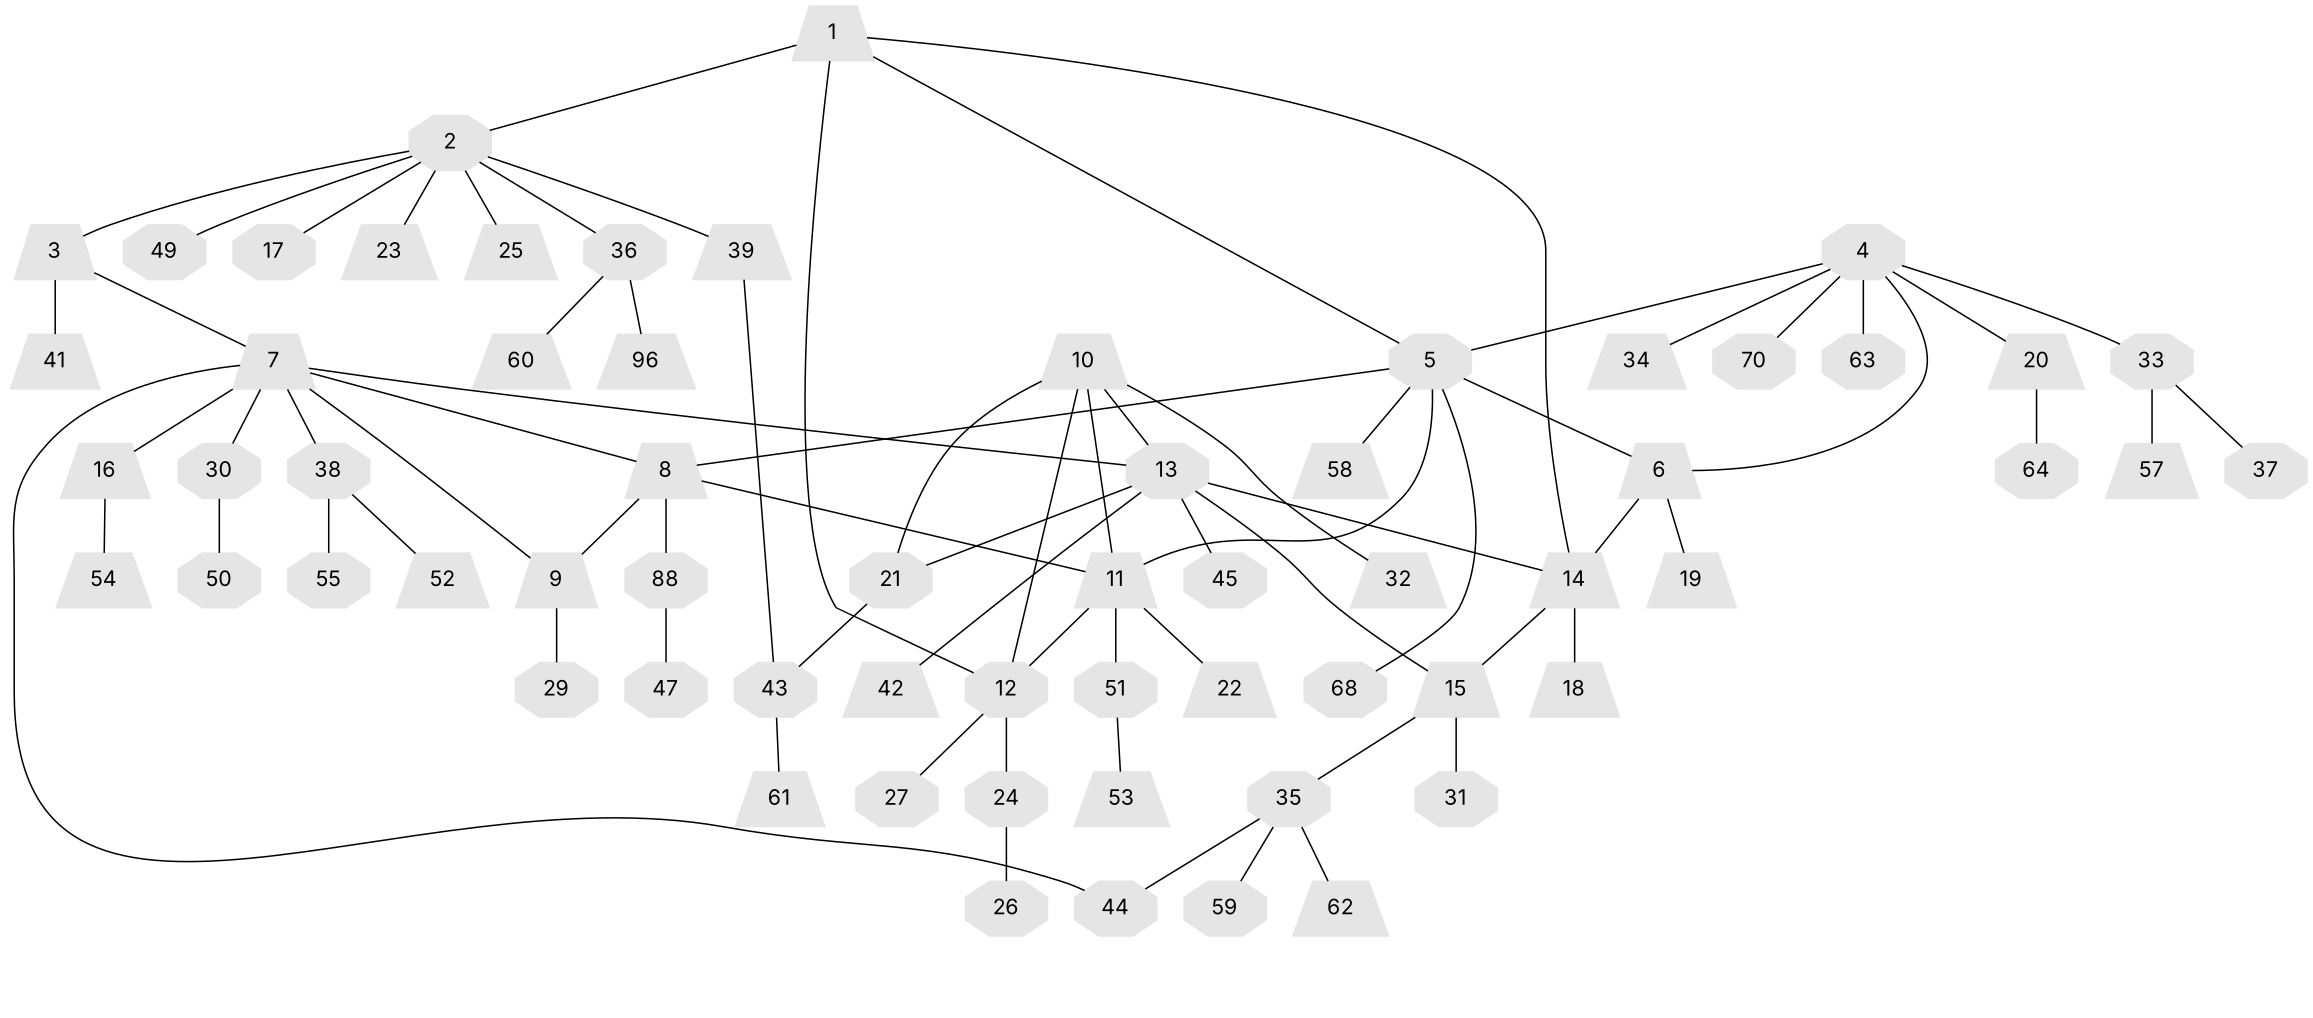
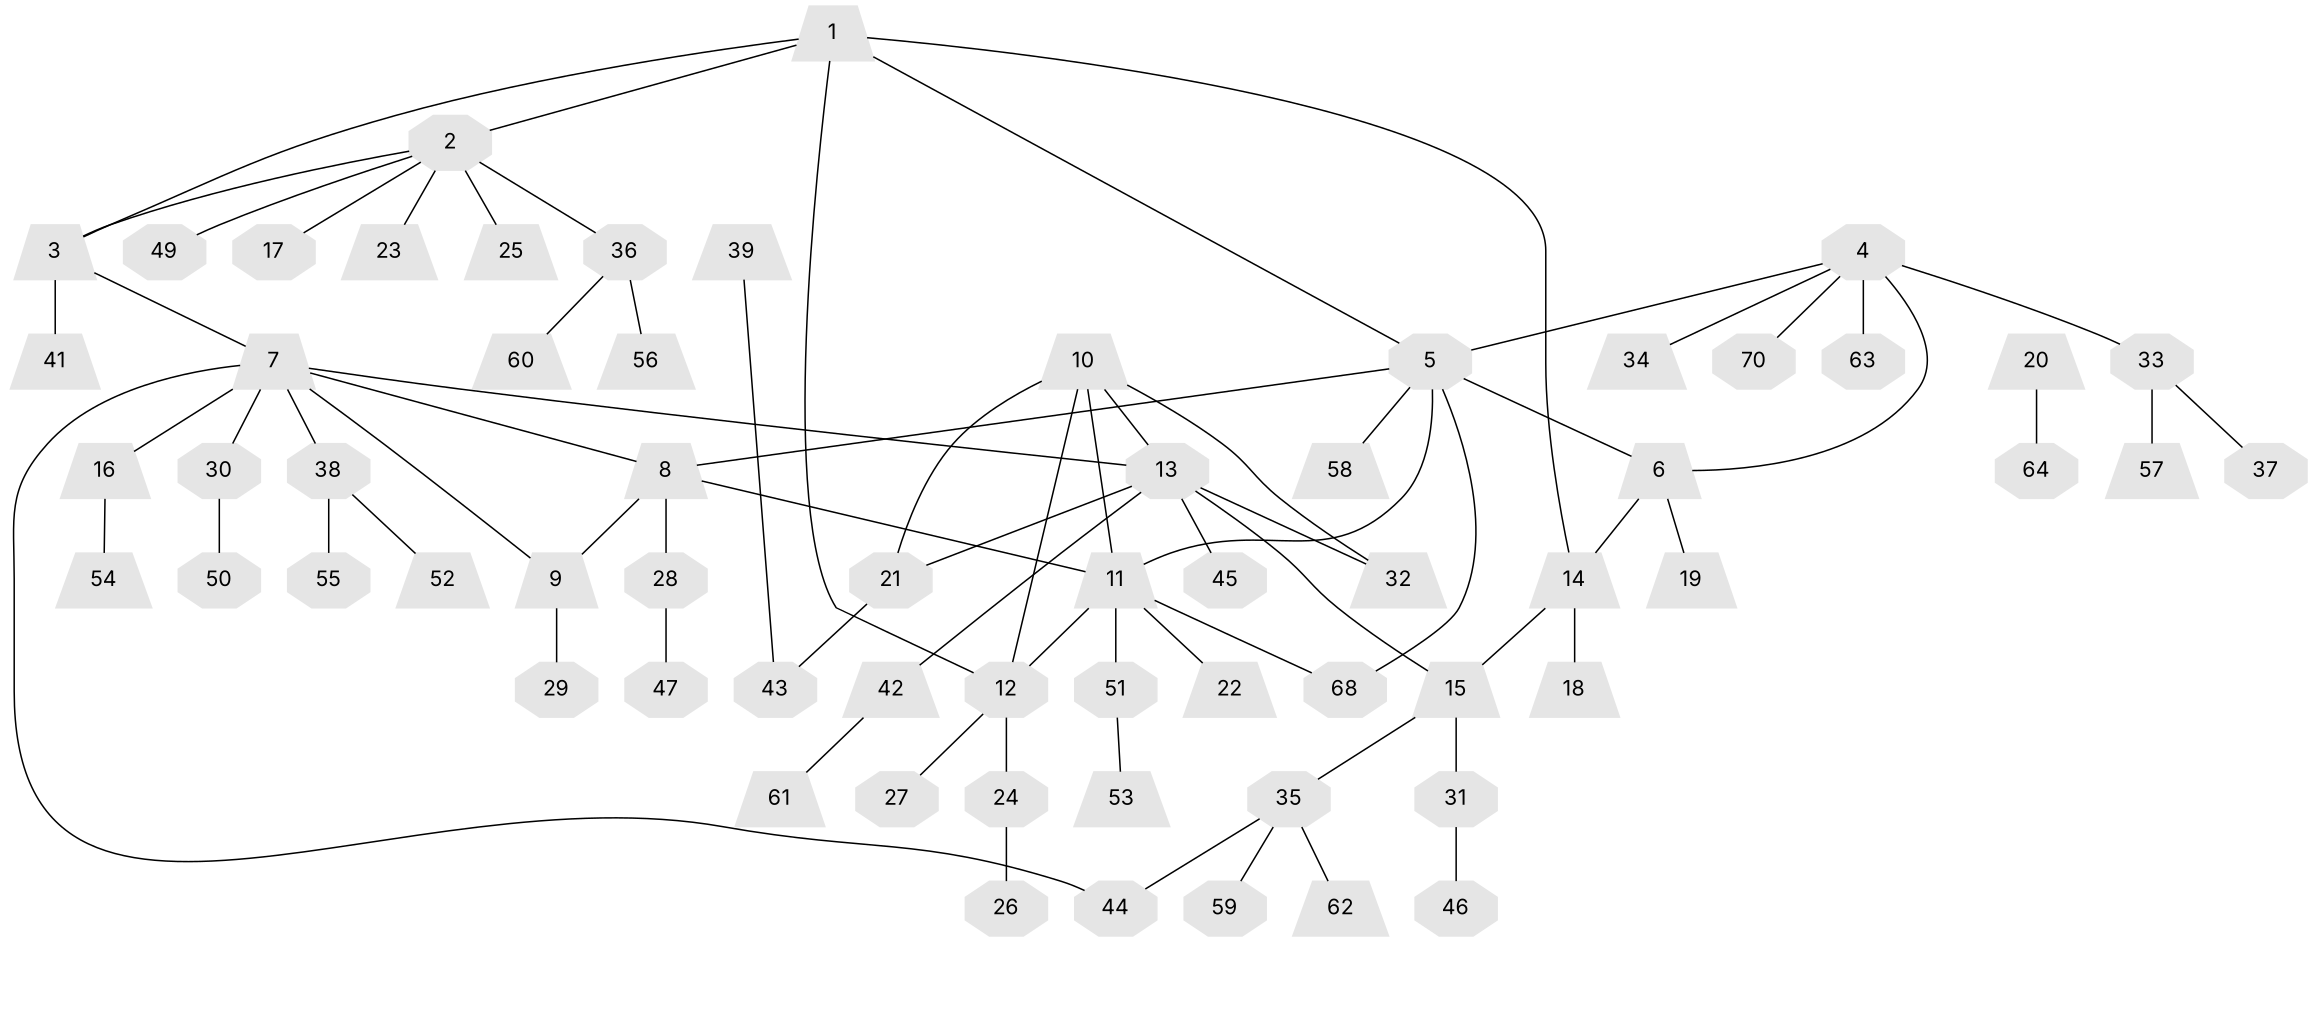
edge "1" -- "3": added
edge "2" -- "39": removed
edge "4" -- "20": removed
node "96": label "96" -> "56"
edge "13" -- "14": now "13" -- "32"
node "88": label "88" -> "28"
edge "11" -- "68": added
edge "43" -- "61": now "42" -- "61"
node "46": added
